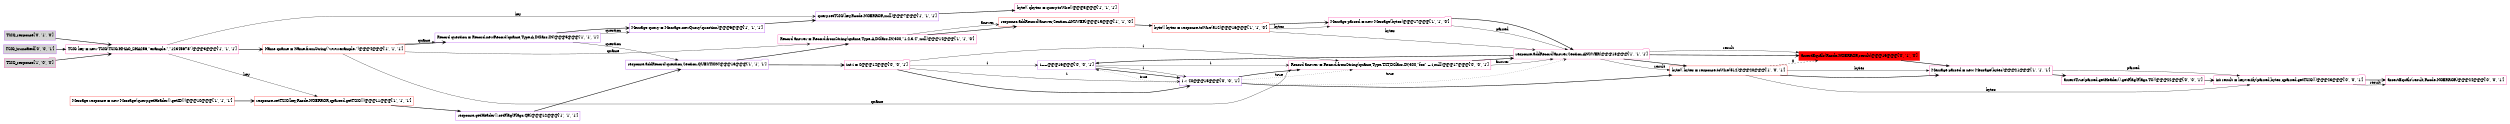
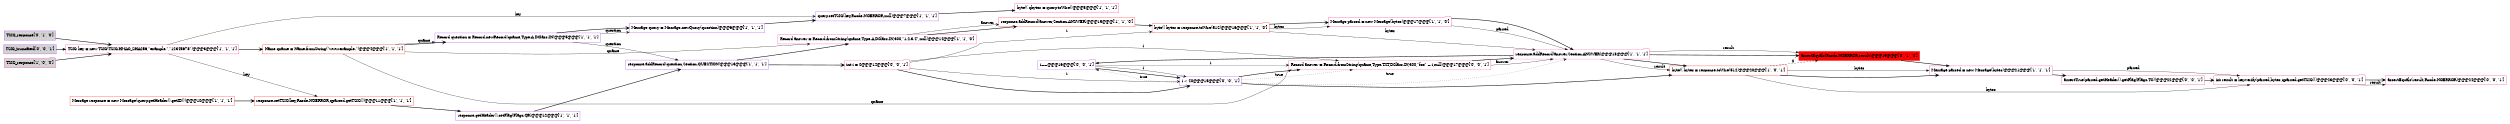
edge "int i = 0@@@14@@@['0', '0', '1']" -> "i++@@@16@@@['0', '0', '1']": now "int i = 0@@@14@@@['0', '0', '1']" -> "byte(( bytes = response.toWire(512)@@@16@@@['1', '1', '0']"
